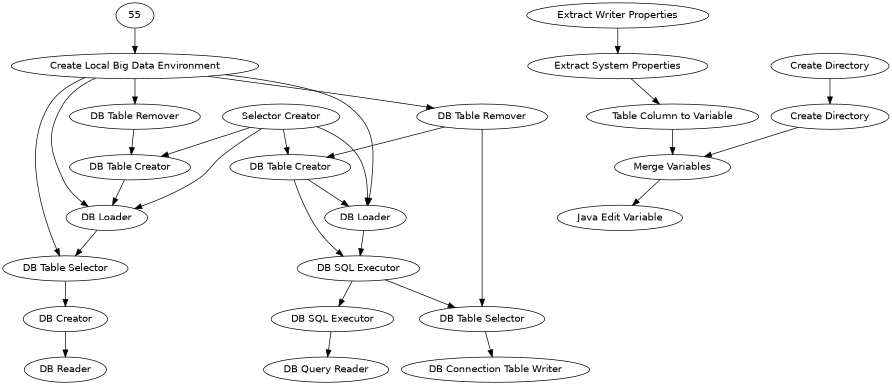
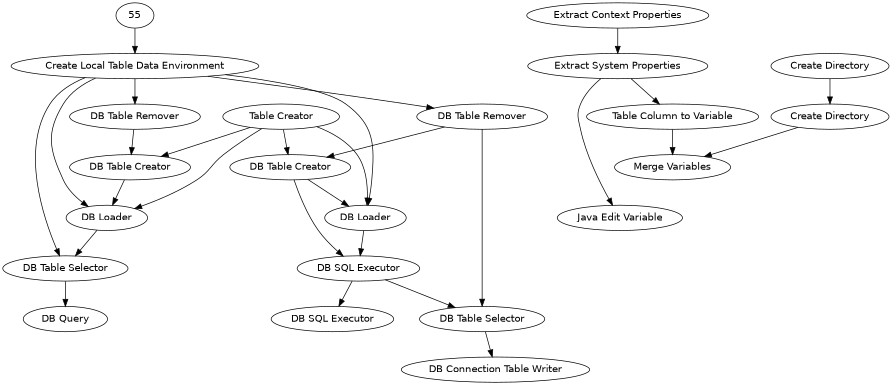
node "Extract Writer Properties": label "Extract Writer Properties" -> "Extract Context Properties"
node "Create Local Big Data Environment": label "Create Local Big Data Environment" -> "Create Local Table Data Environment"
node "Selector Creator": label "Selector Creator" -> "Table Creator"
edge "Merge Variables" -> "Java Edit Variable": now "Extract System Properties" -> "Java Edit Variable"
node "DB Creator": label "DB Creator" -> "DB Query"
node "DB Reader": removed
node "DB Query Reader": removed
